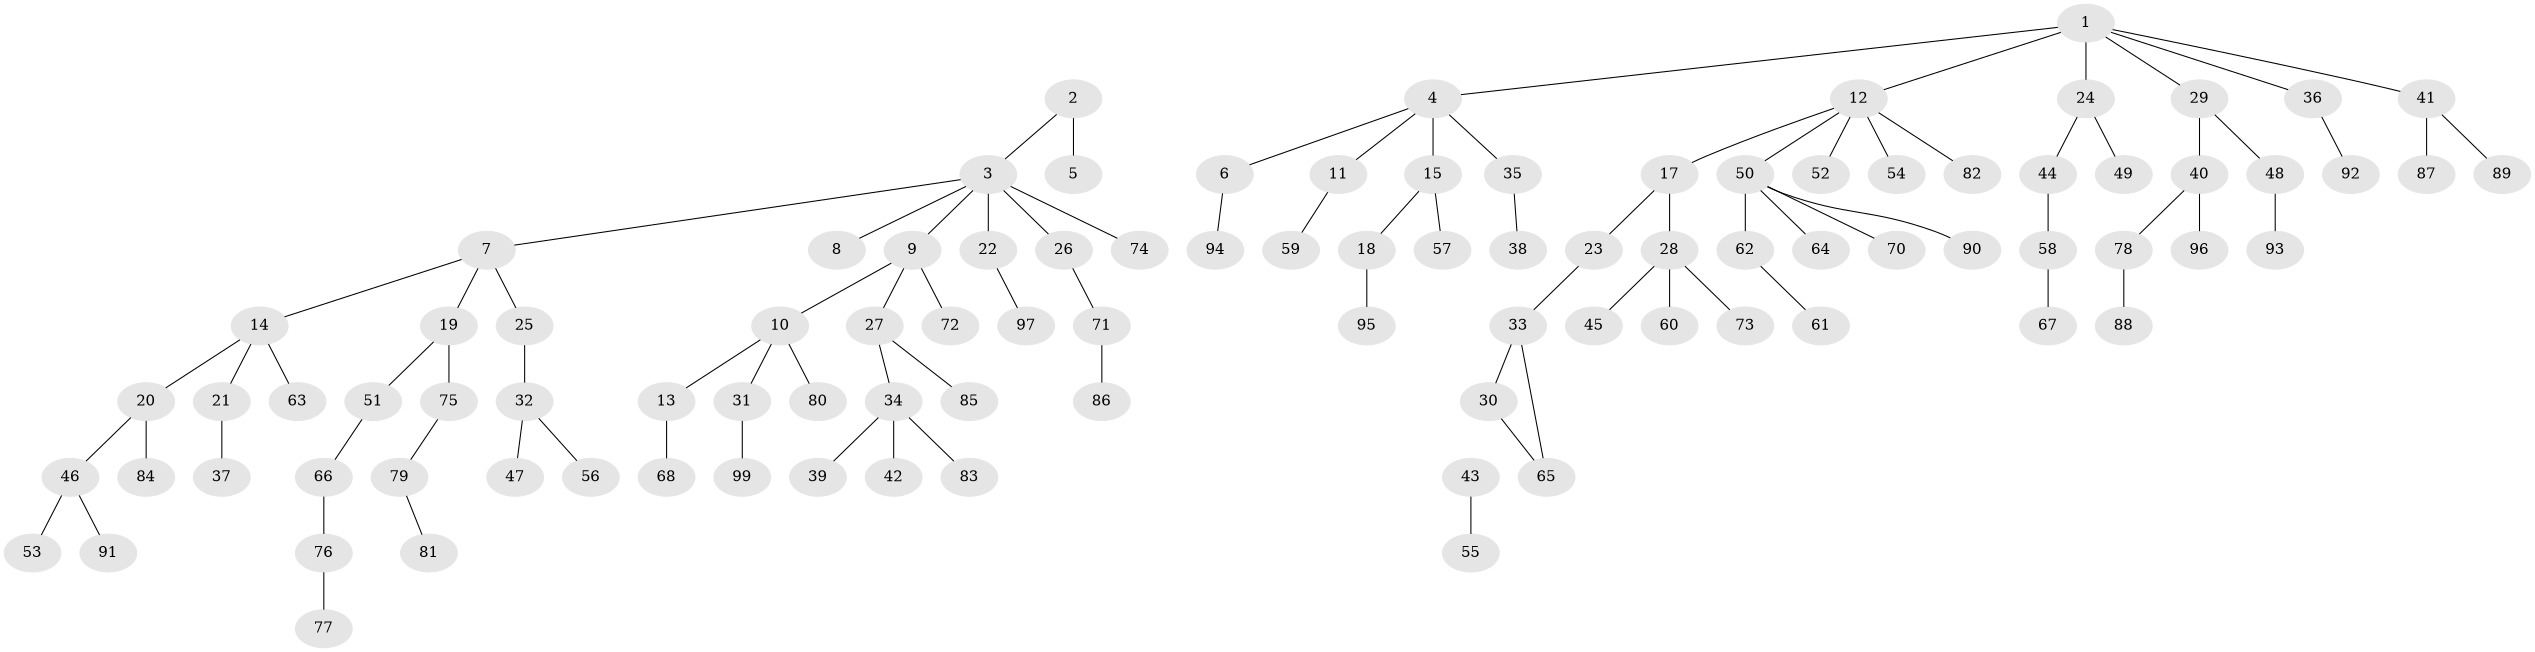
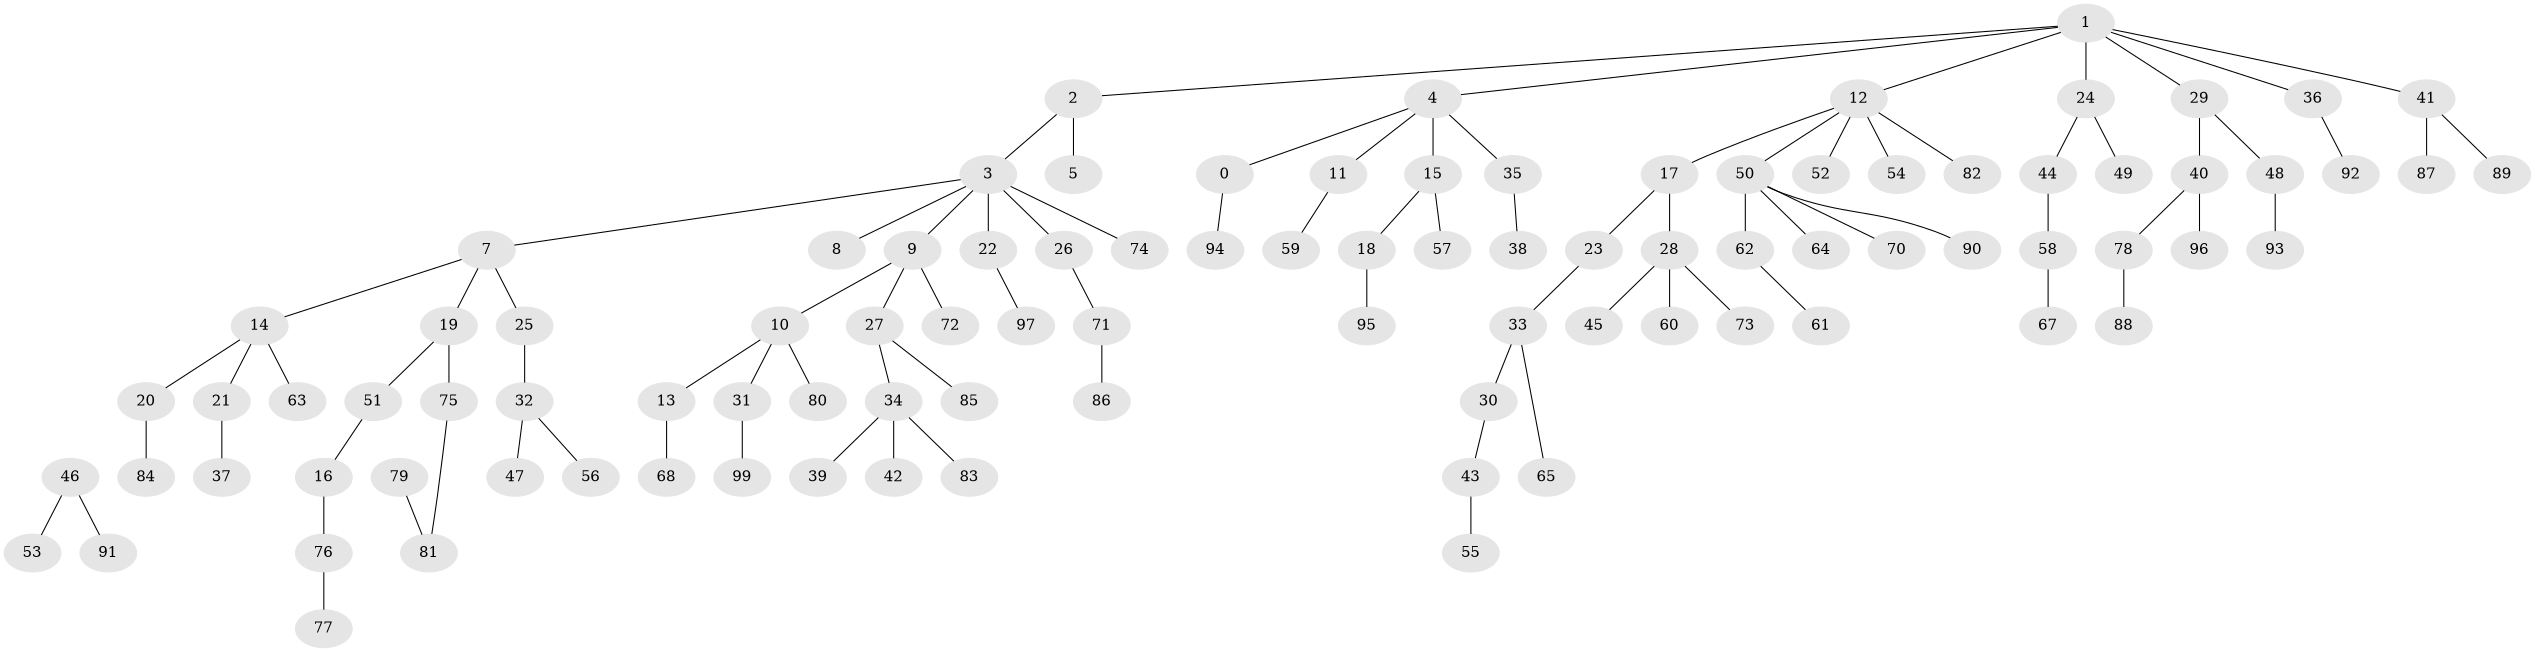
edge "1" -- "2": added
node "6": label "6" -> "0"
edge "20" -- "46": removed
edge "30" -- "65": now "30" -- "43"
edge "75" -- "79": now "75" -- "81"
node "66": label "66" -> "16"
